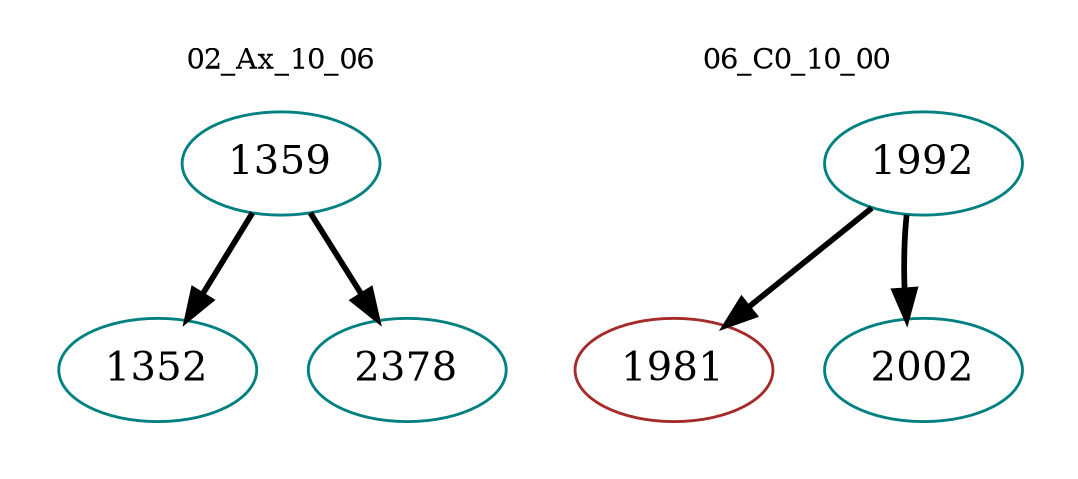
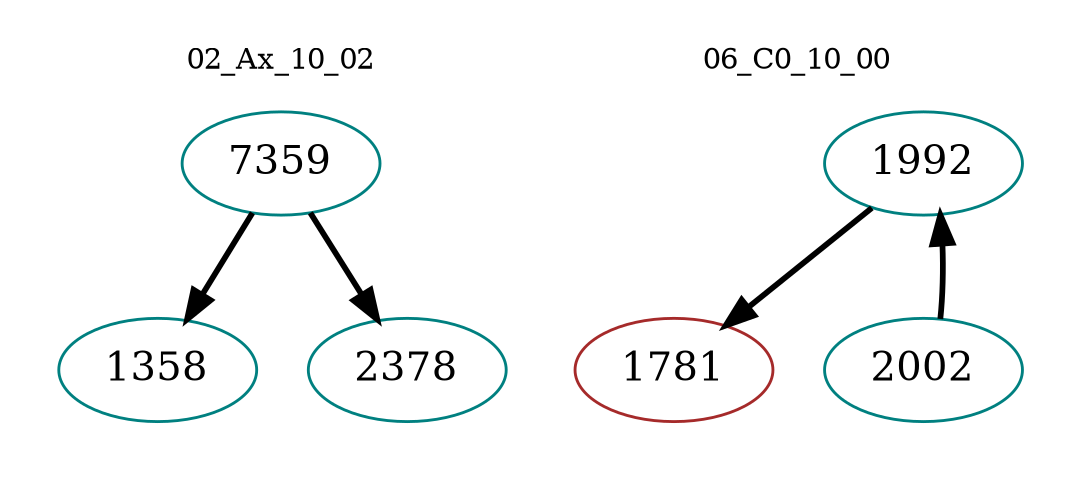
cluster "02_Ax_10_06": label "02_Ax_10_06" -> "02_Ax_10_02"
node "1359": label "1359" -> "7359"
edge "1992" -> "2002": reversed
node "1352": label "1352" -> "1358"
node "1981": label "1981" -> "1781"
